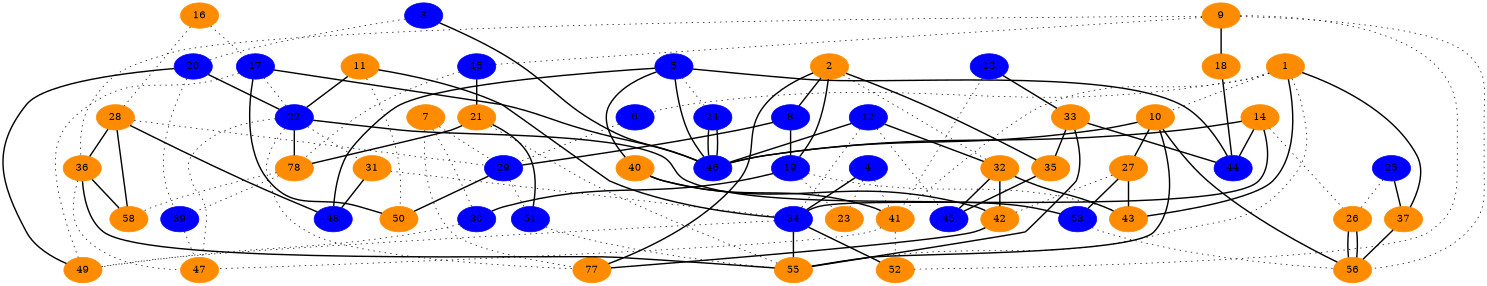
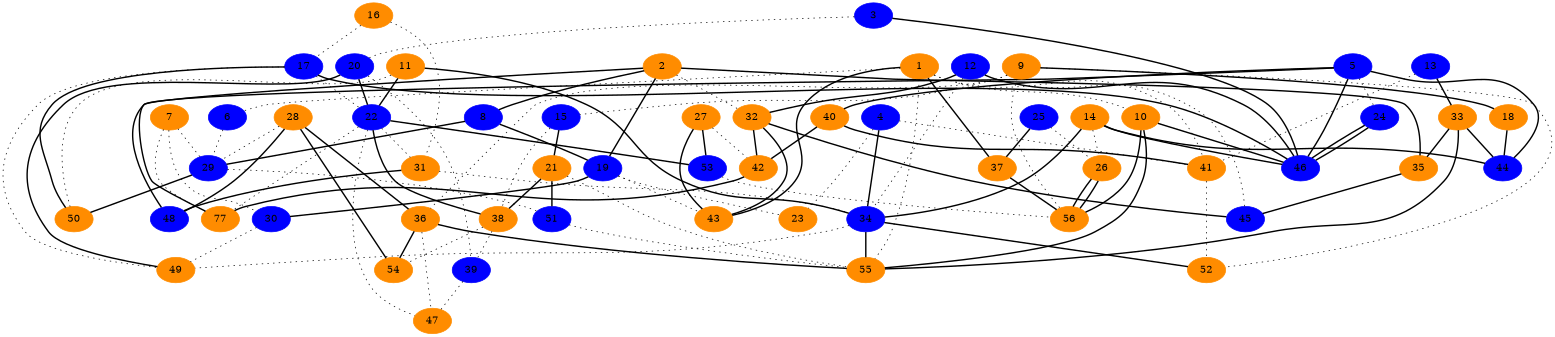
edge "16" -- "28": now "16" -- "31"
edge "10" -- "27": removed
node "78": label "78" -> "38"
node "58": label "58" -> "54"
edge "41" -- "47": removed
